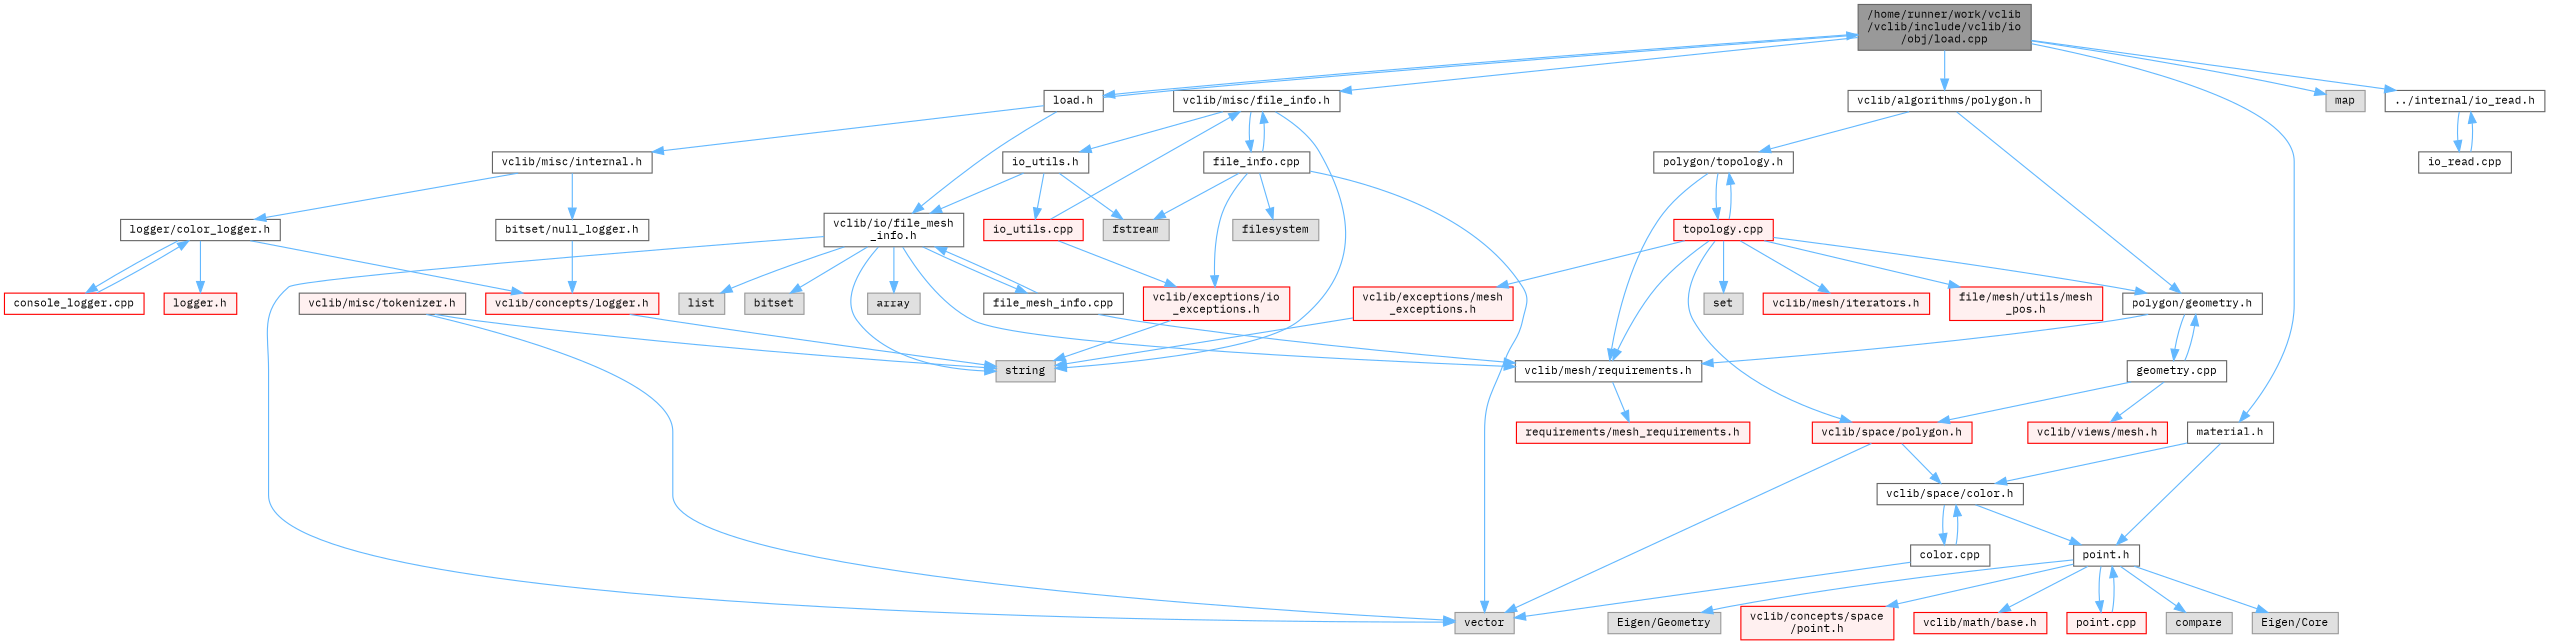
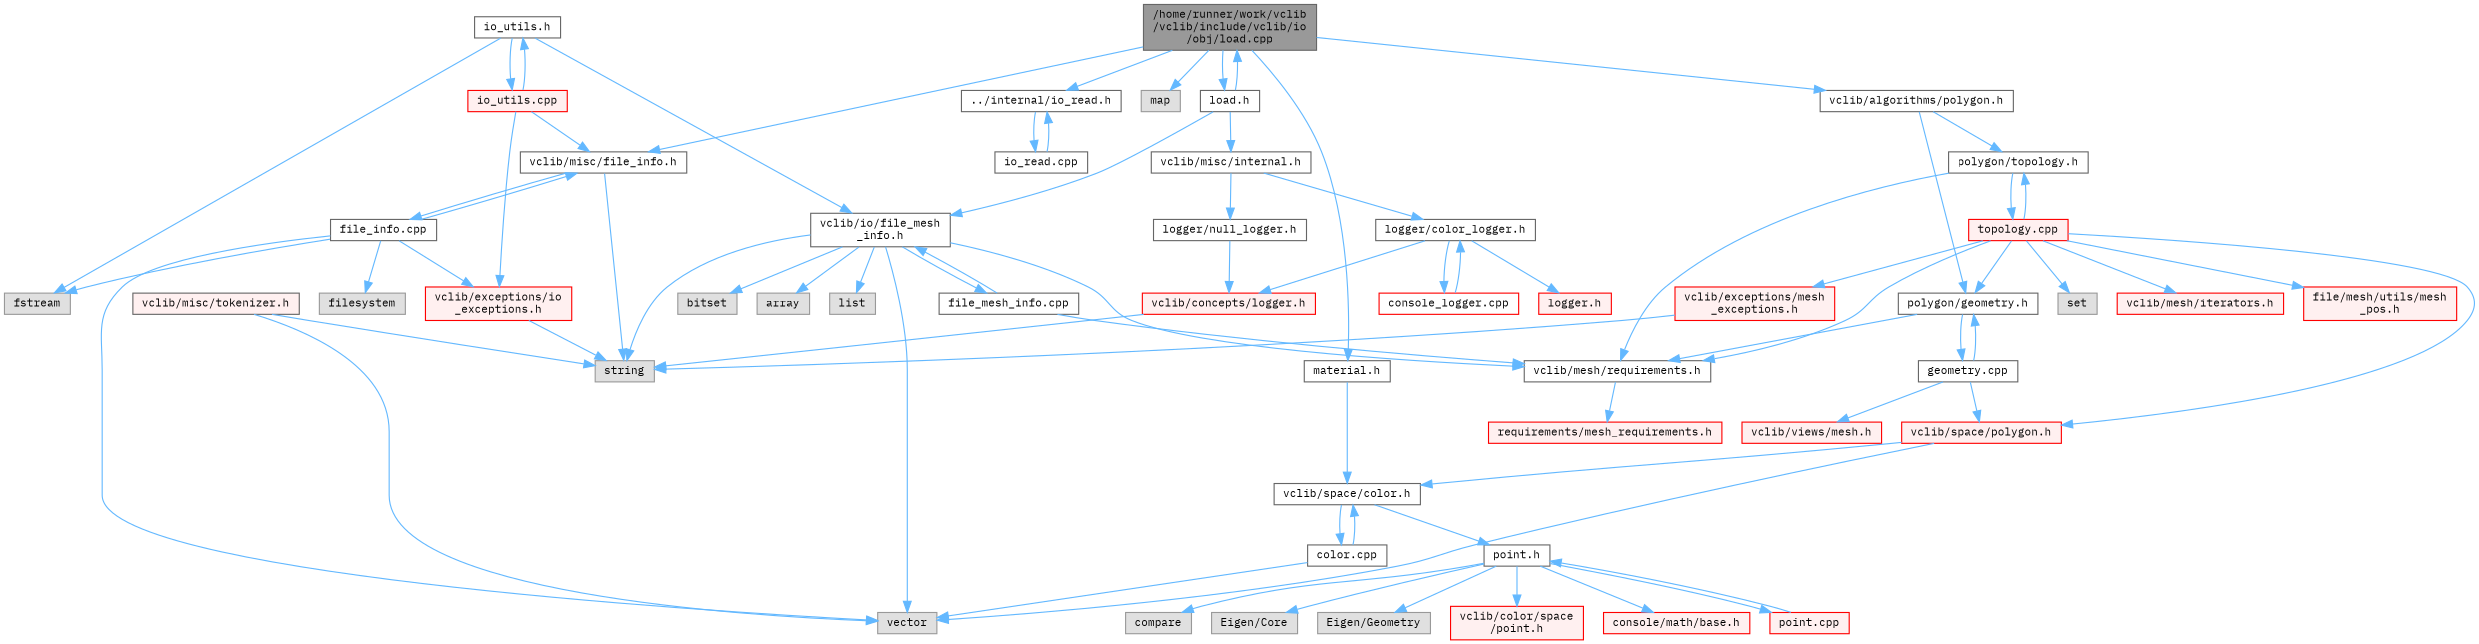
edge "vclib/misc/file_info.h" -> "io_utils.h": now "io_utils.cpp" -> "io_utils.h"
node "bitset/null_logger.h": label "bitset/null_logger.h" -> "logger/null_logger.h"
edge "material.h" -> "point.h": removed
node "vclib/concepts/space /point.h": label "vclib/concepts/space /point.h" -> "vclib/color/space /point.h"
node "vclib/math/base.h": label "vclib/math/base.h" -> "console/math/base.h"
